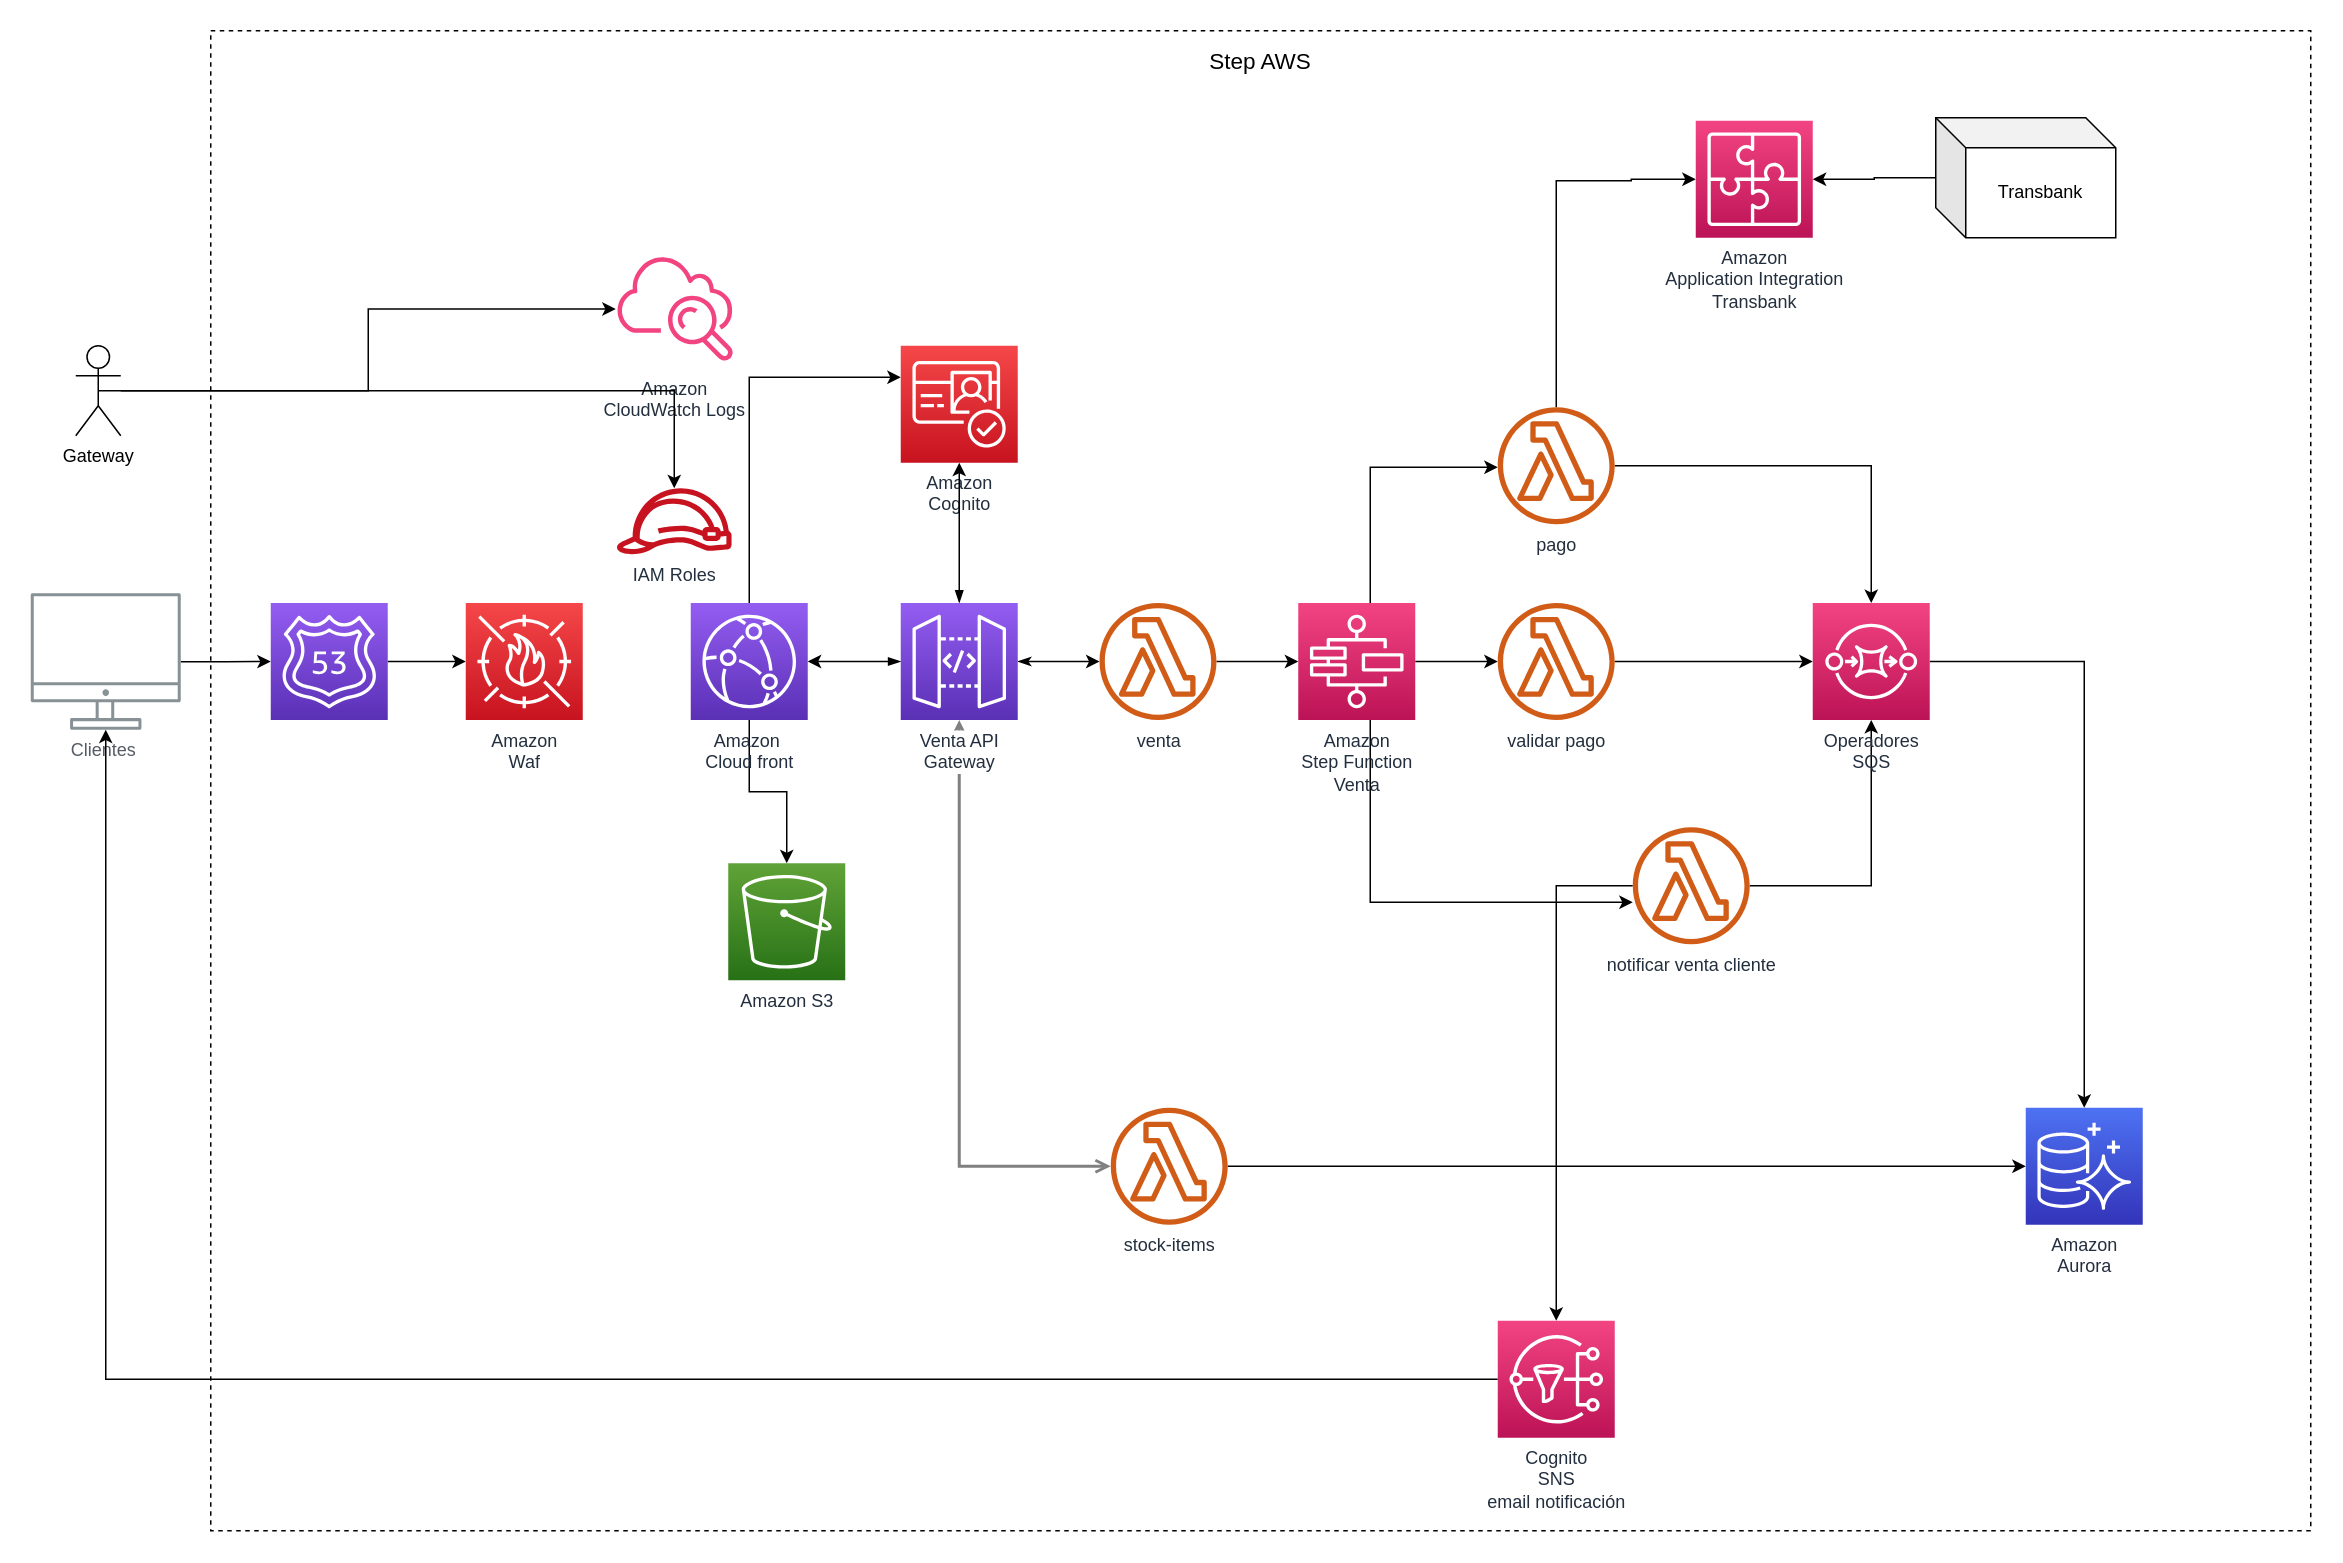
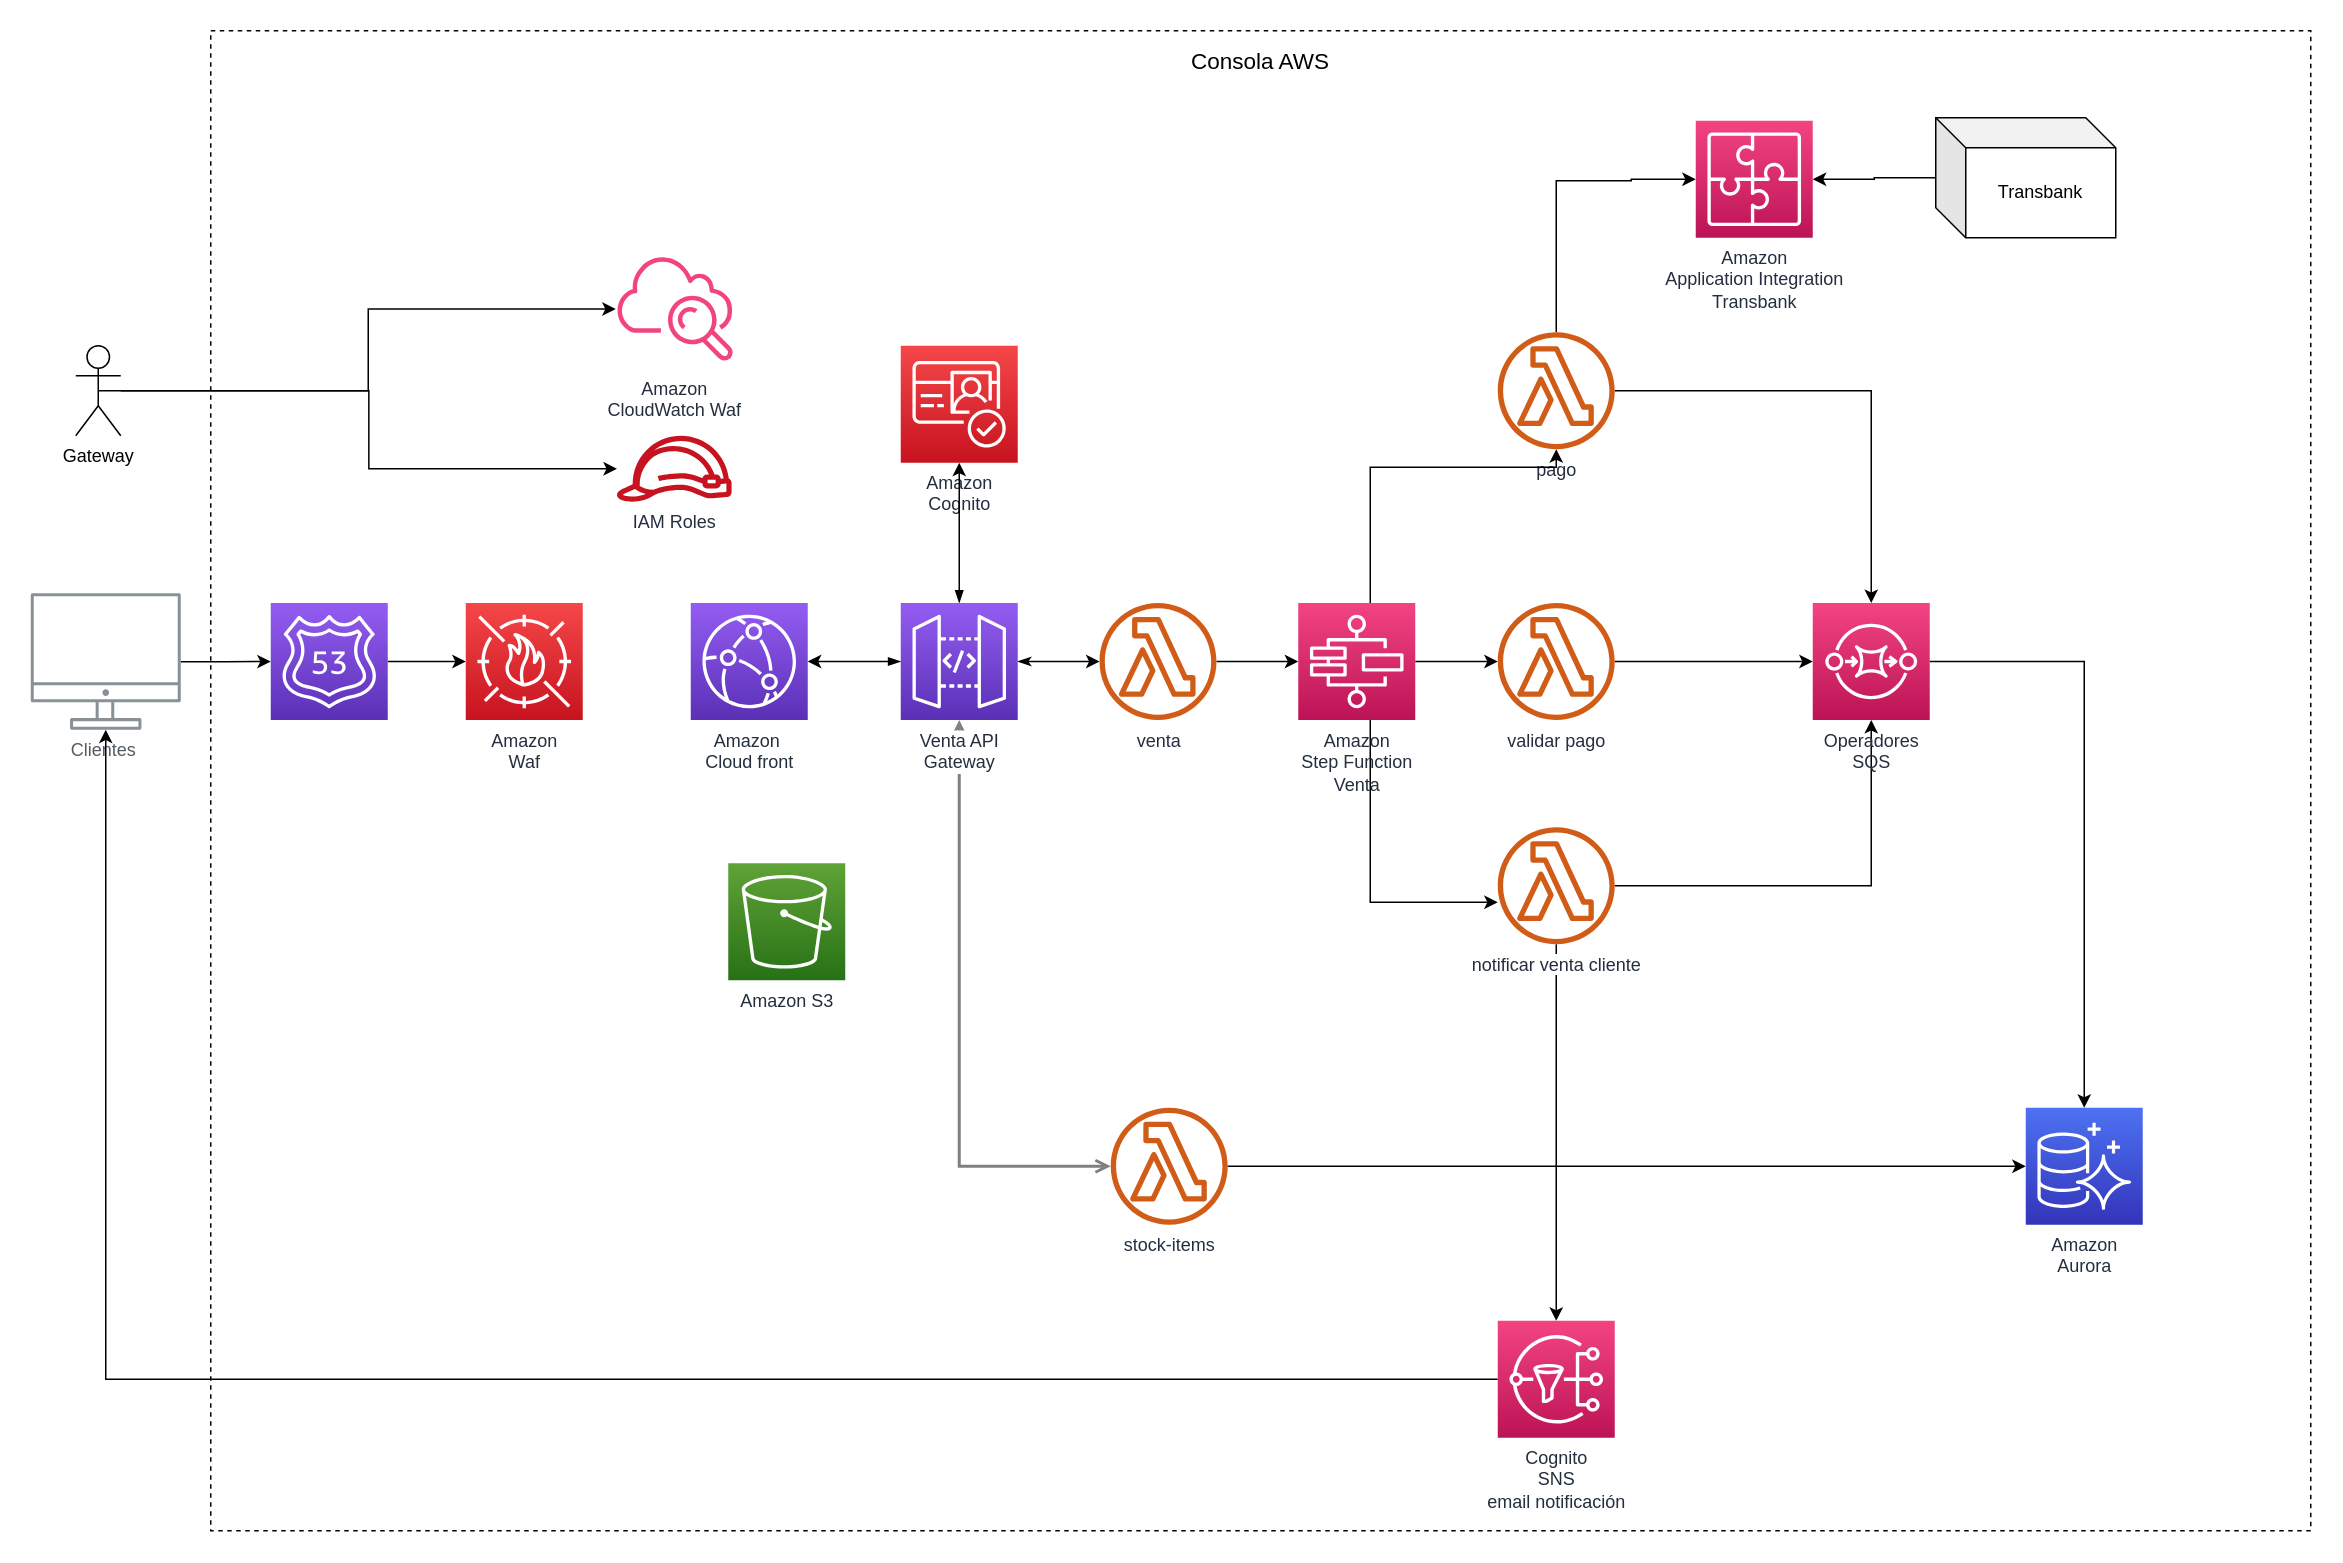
node "Step AWS": label "Step AWS" -> "Consola AWS"
node "Amazon CloudWatch Logs": label "Amazon CloudWatch Logs" -> "Amazon CloudWatch Waf"
edge "Amazon Cloud front" -> "Amazon Cognito": removed
node "pago": moved (1556, 466) -> (1556, 391)
node "IAM Roles": moved (674, 521) -> (674, 469)
edge "Amazon Cloud front" -> "Amazon S3": removed
node "notificar venta cliente": moved (1691, 886) -> (1556, 886)
